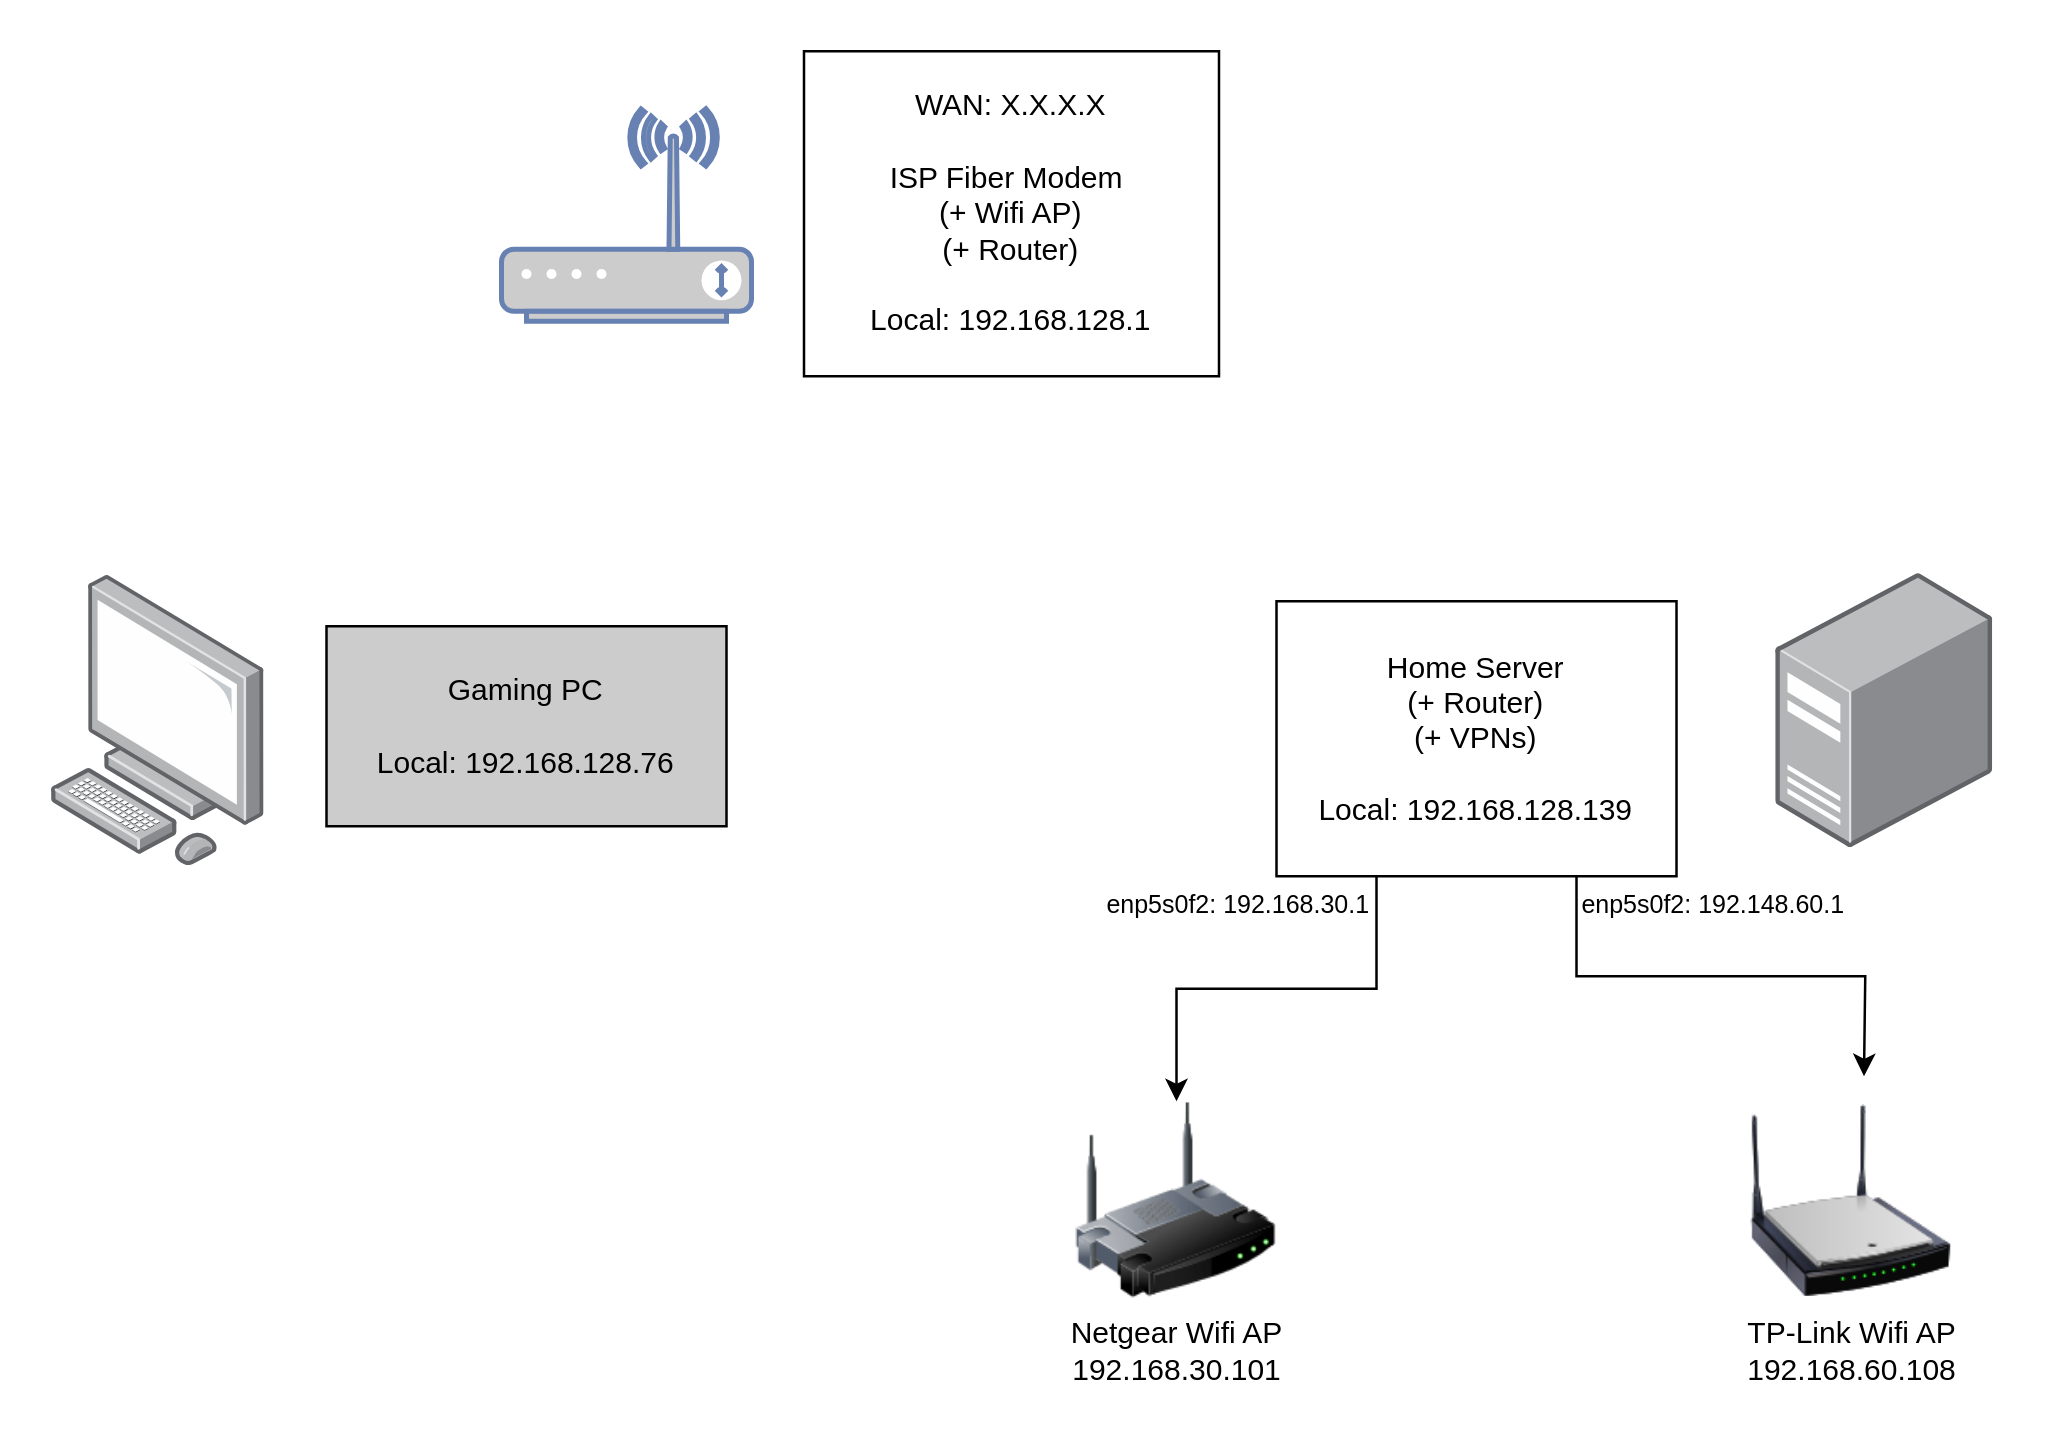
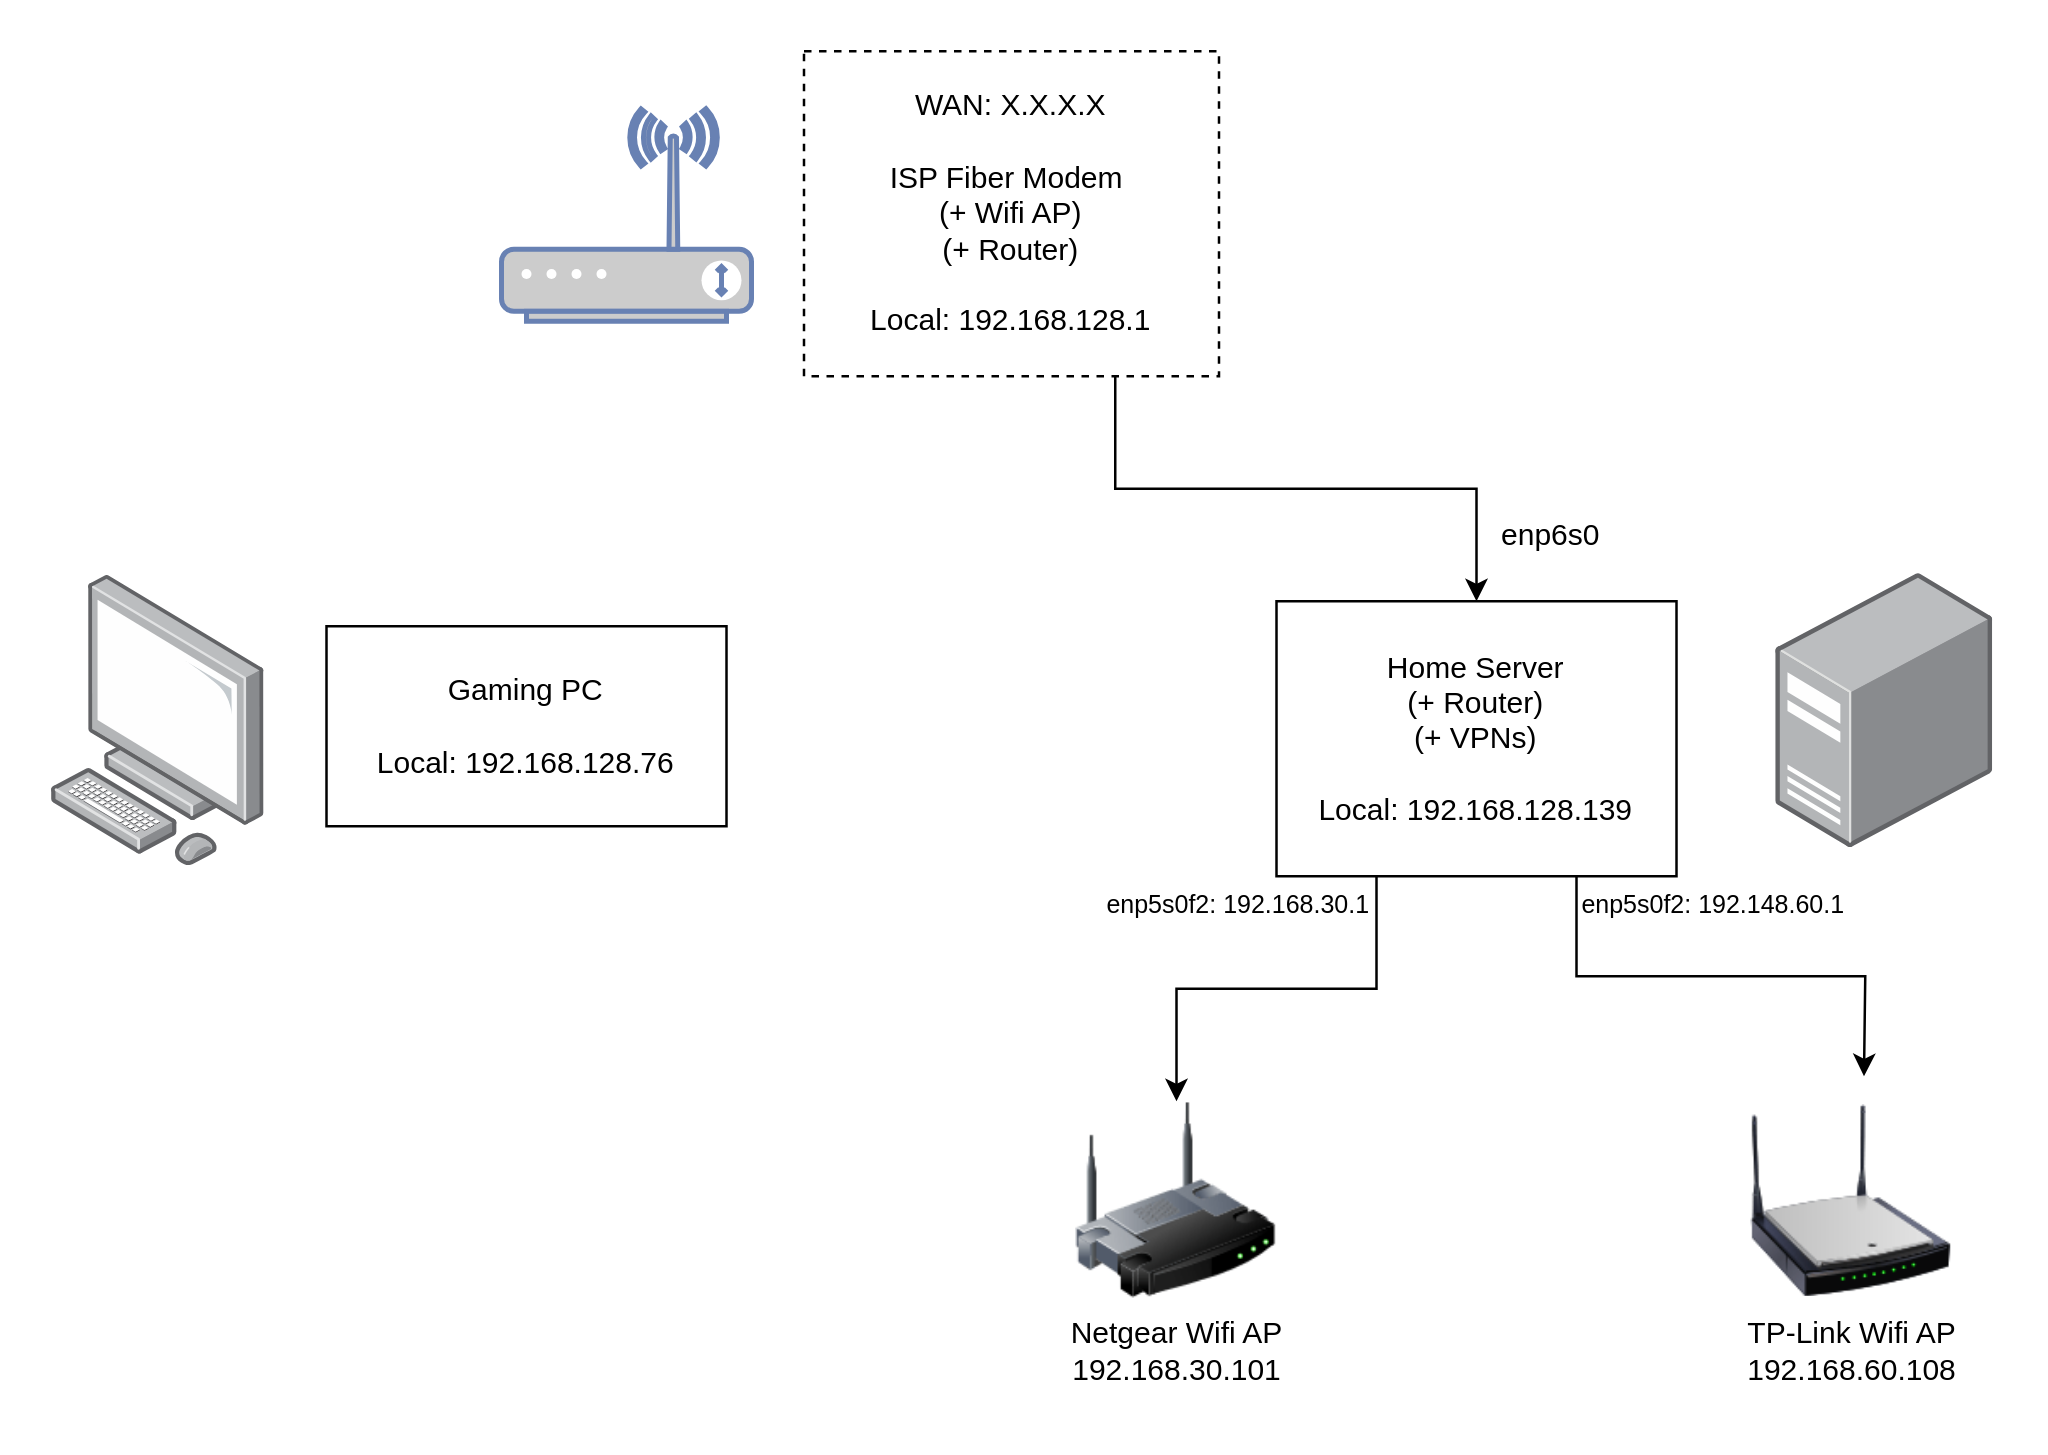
node "WAN: X.X.X.X ISP Fiber Modem (+ Wifi AP) (+ Router) Local: 192.168.128.1": style solid -> dashed
edge "WAN: X.X.X.X ISP Fiber Modem (+ Wifi AP) (+ Router) Local: 192.168.128.1" -> "Home Server (+ Router) (+ VPNs) Local: 192.168.128.139": added
node "enp6s0": added
node "Gaming PCLocal: 192.168.128.76": fillcolor #cccccc -> #ffffff
